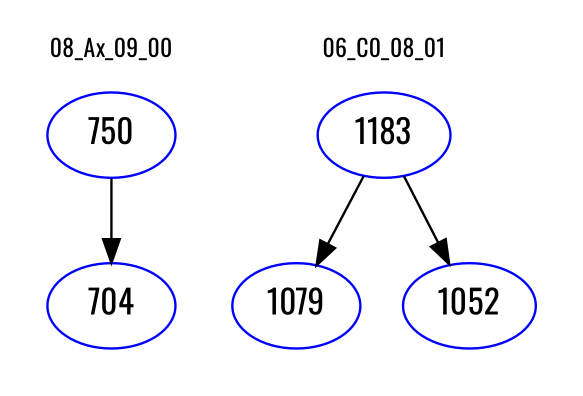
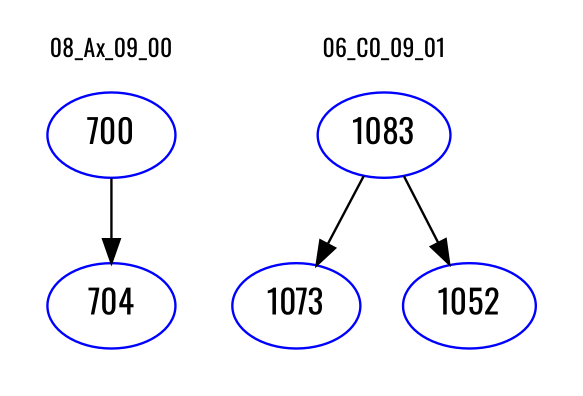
cluster "06_C0_08_01": label "06_C0_08_01" -> "06_C0_09_01"
node "750": label "750" -> "700"
node "1183": label "1183" -> "1083"
node "1079": label "1079" -> "1073"
